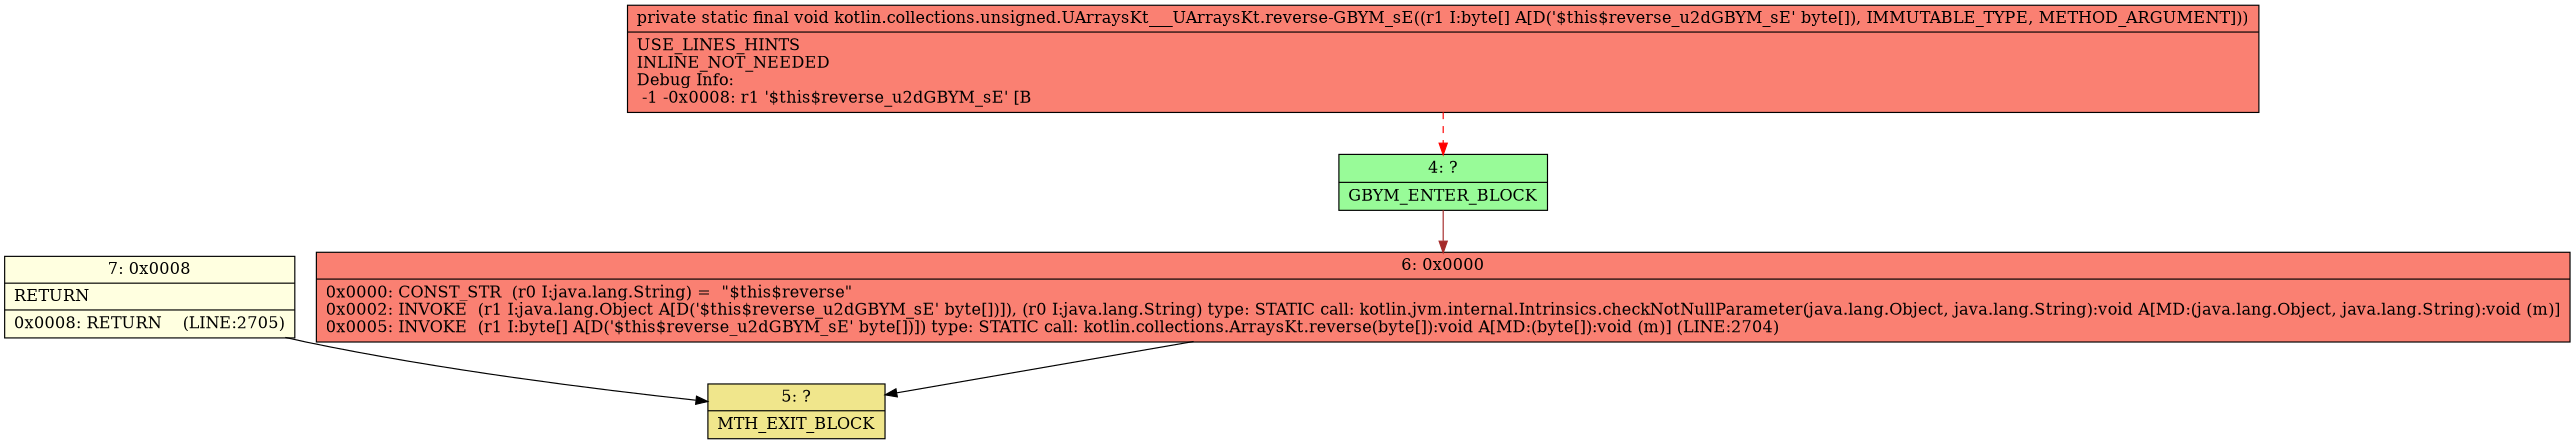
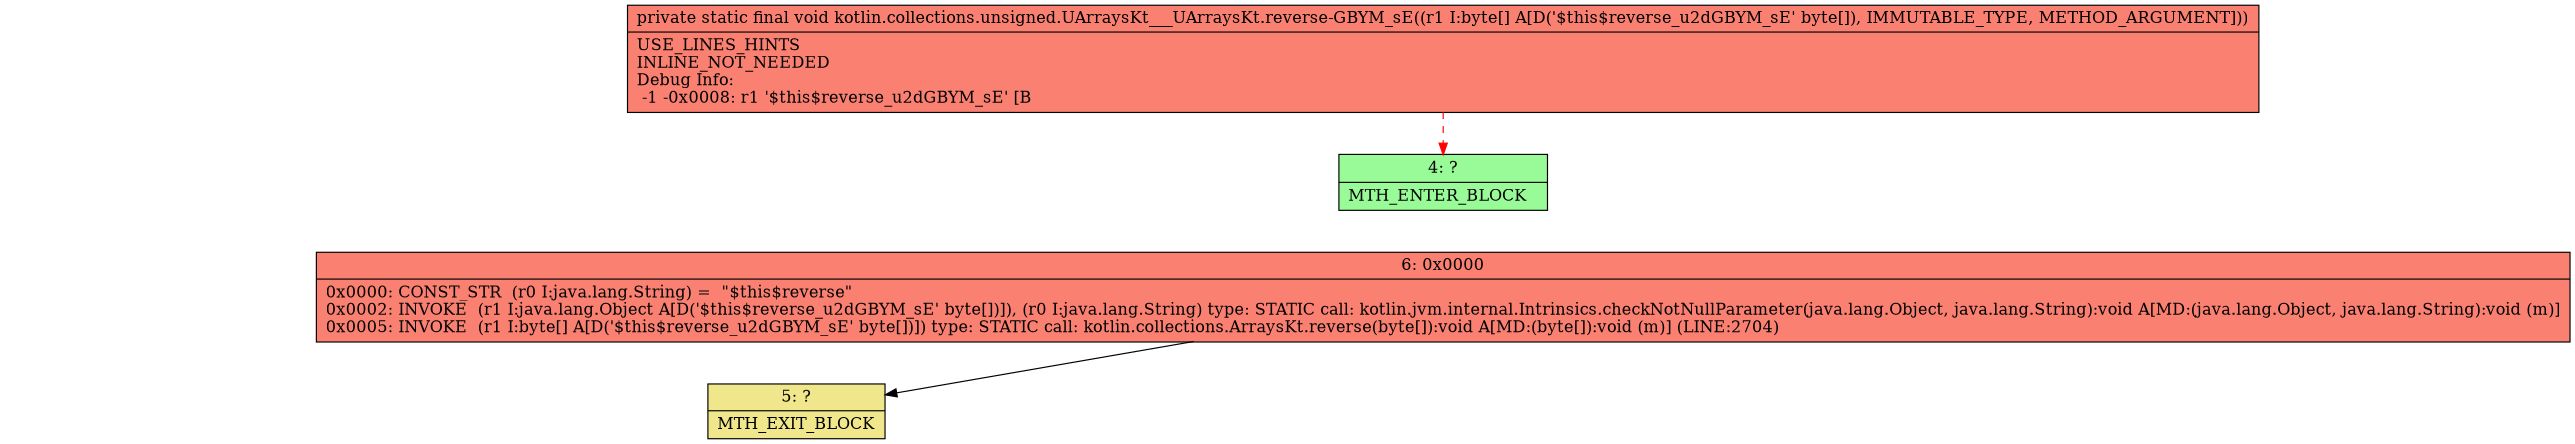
node "4: ?": text "GBYM_ENTER_BLOCK" -> "MTH_ENTER_BLOCK"
edge "4: ?" -> "6: 0x0000": removed
node "7: 0x0008": removed
